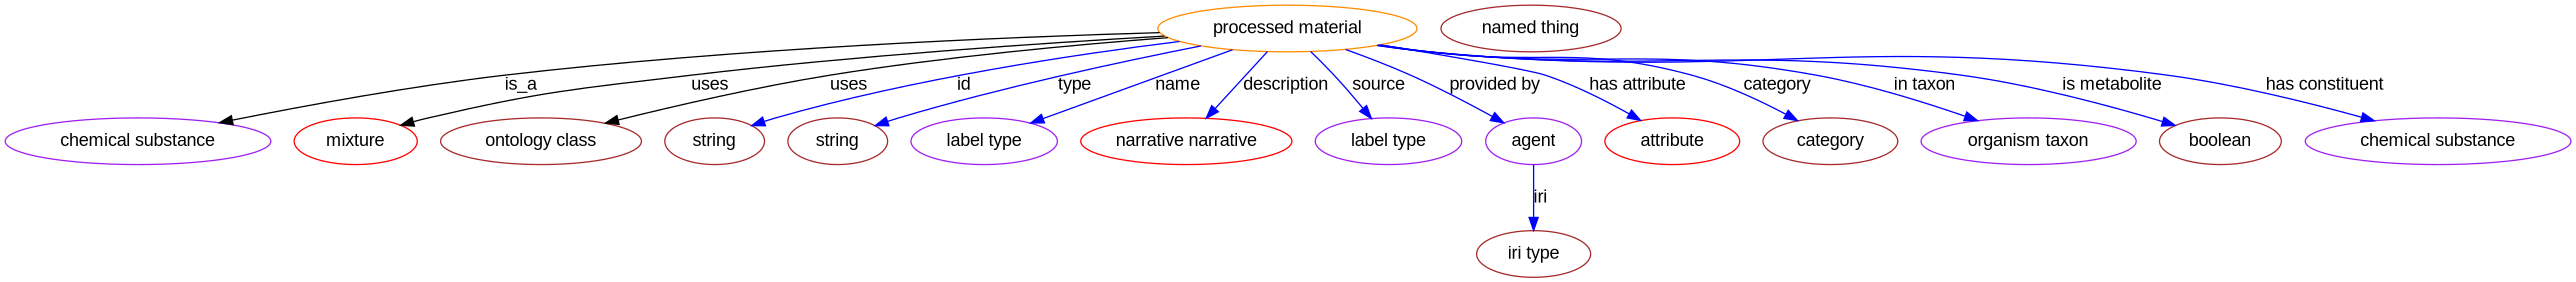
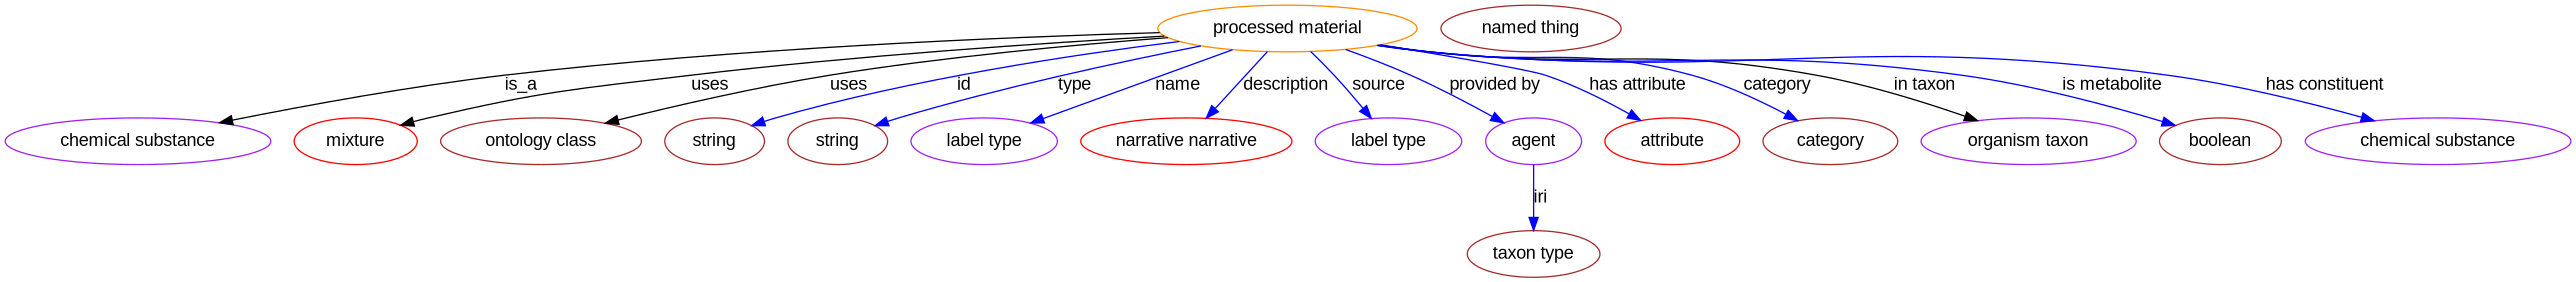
edge "processed material" -> "organism taxon": color blue -> black
node "iri type": label "iri type" -> "taxon type"
